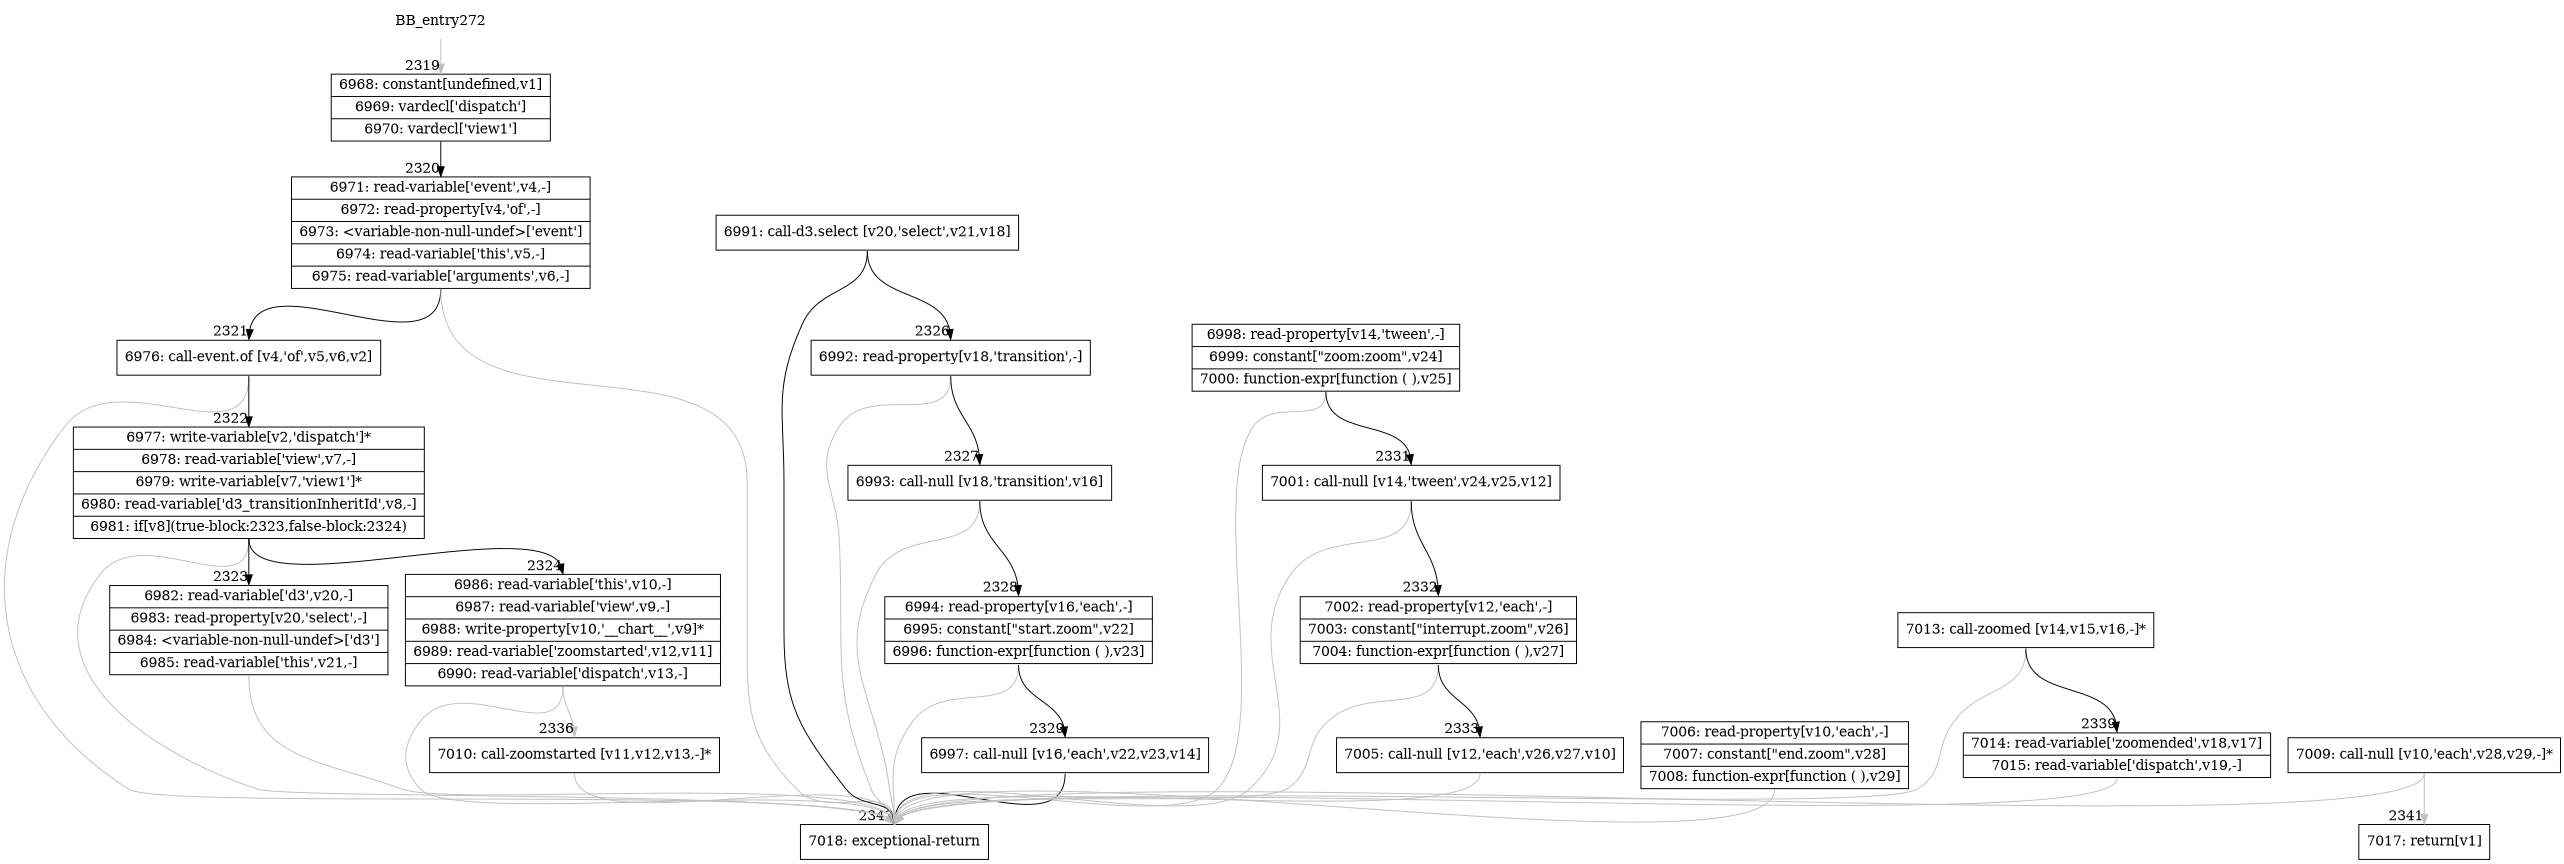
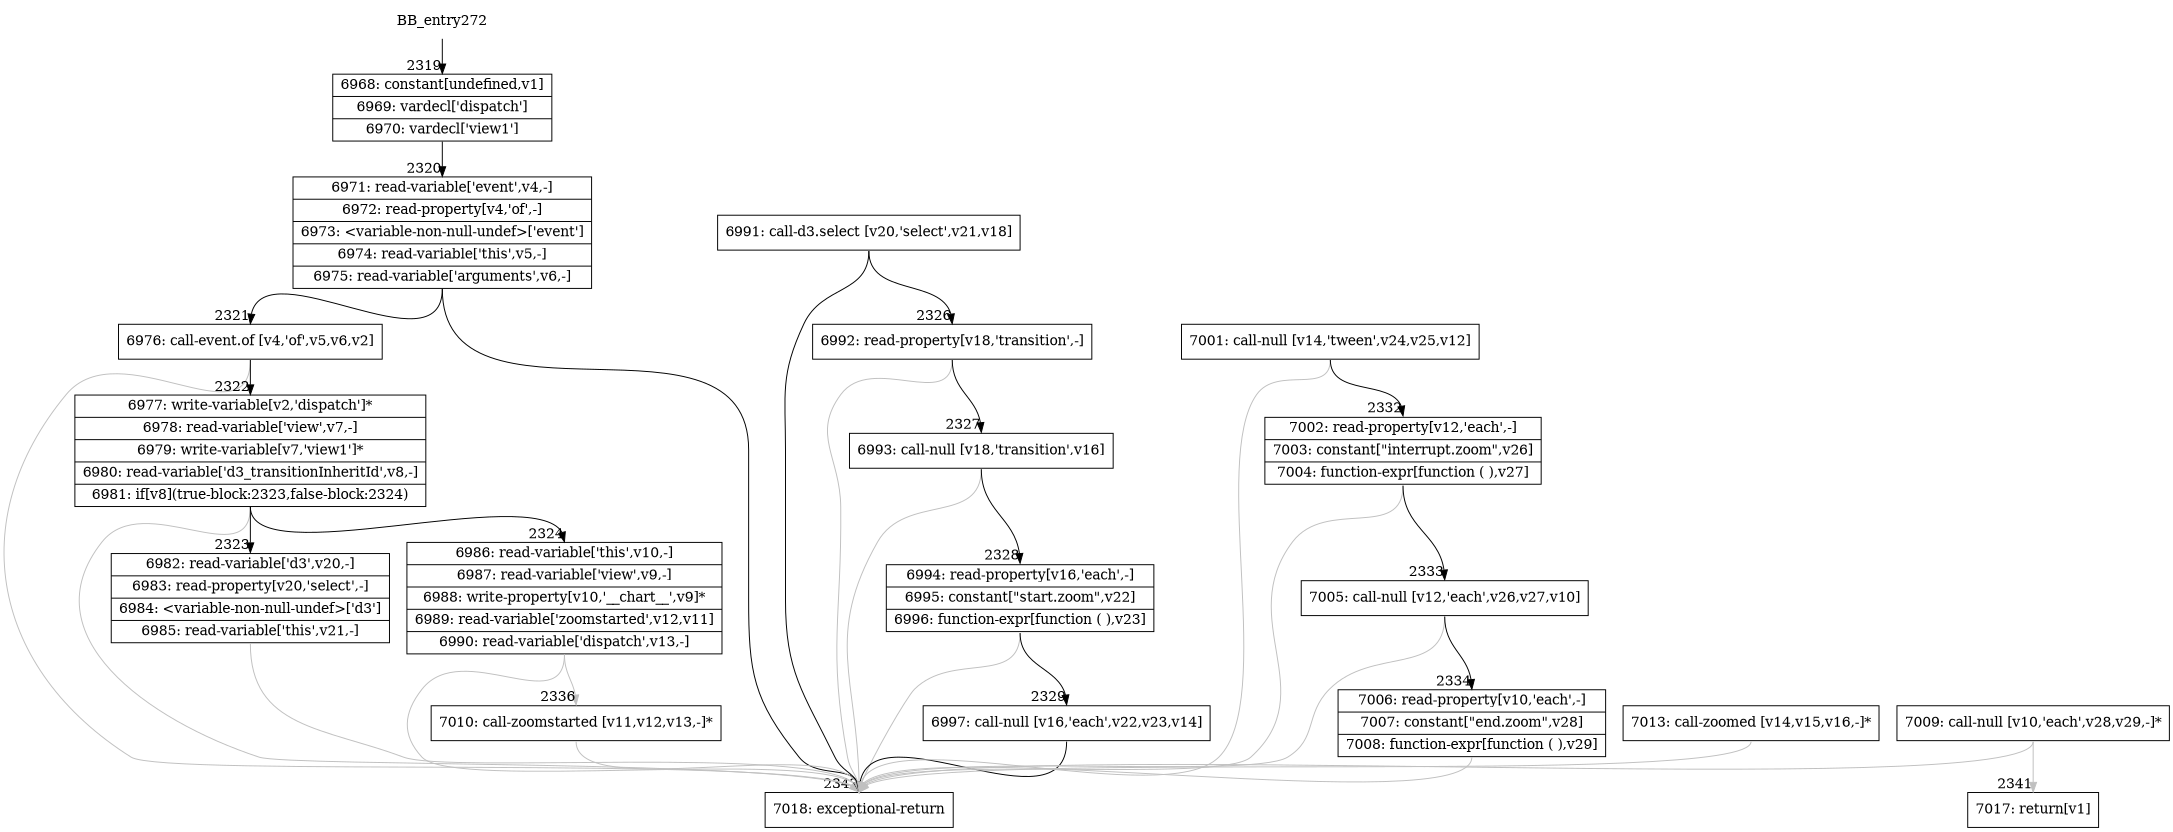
edge "BB_entry272" -> "6968: constant[undefined,v1]": color gray -> black
node "6998: read-property[v14,'tween',-]": removed
edge "6971: read-variable['event',v4,-]" -> "7018: exceptional-return": color gray -> black
edge "7005: call-null [v12,'each',v26,v27,v10]" -> "7006: read-property[v10,'each',-]": added
node "7014: read-variable['zoomended',v18,v17]": removed
